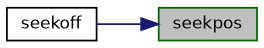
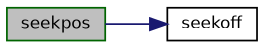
edge "seekoff" -> "seekpos": reversed
